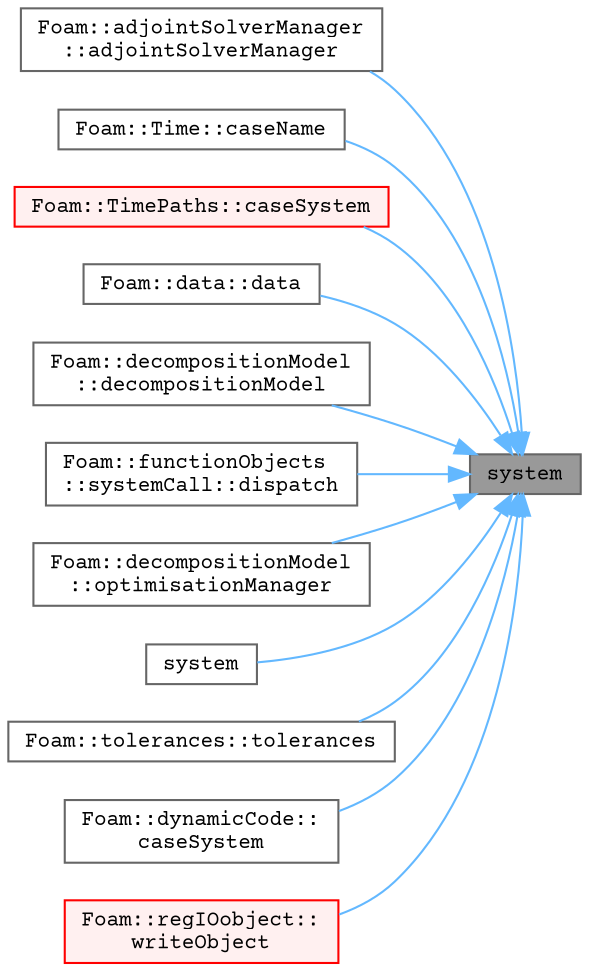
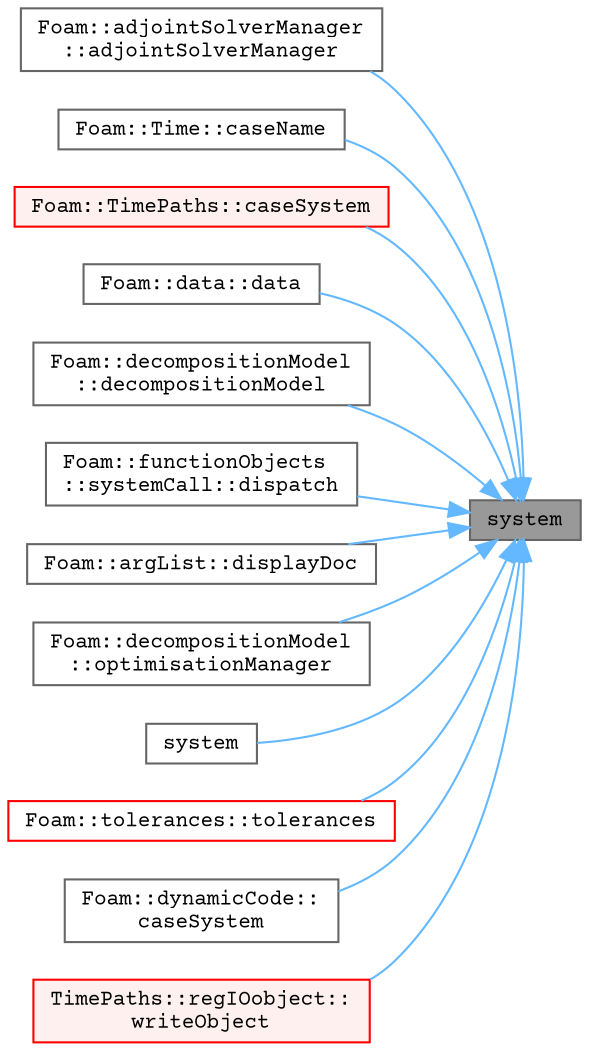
node "Foam::argList::displayDoc": added
node "Foam::tolerances::tolerances": color grey40 -> red
node "Foam::regIOobject:: writeObject": label "Foam::regIOobject:: writeObject" -> "TimePaths::regIOobject:: writeObject"
